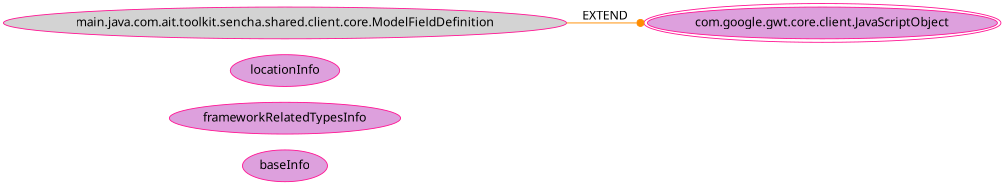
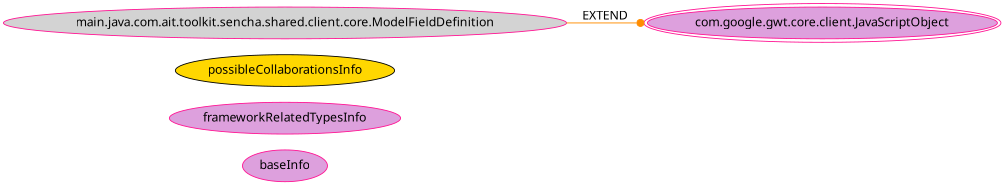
node "locationInfo": removed
node "possibleCollaborationsInfo": added
